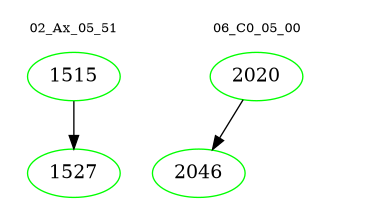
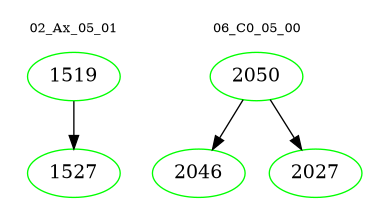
cluster "02_Ax_05_51": label "02_Ax_05_51" -> "02_Ax_05_01"
node "1515": label "1515" -> "1519"
node "2020": label "2020" -> "2050"
node "2027": added
